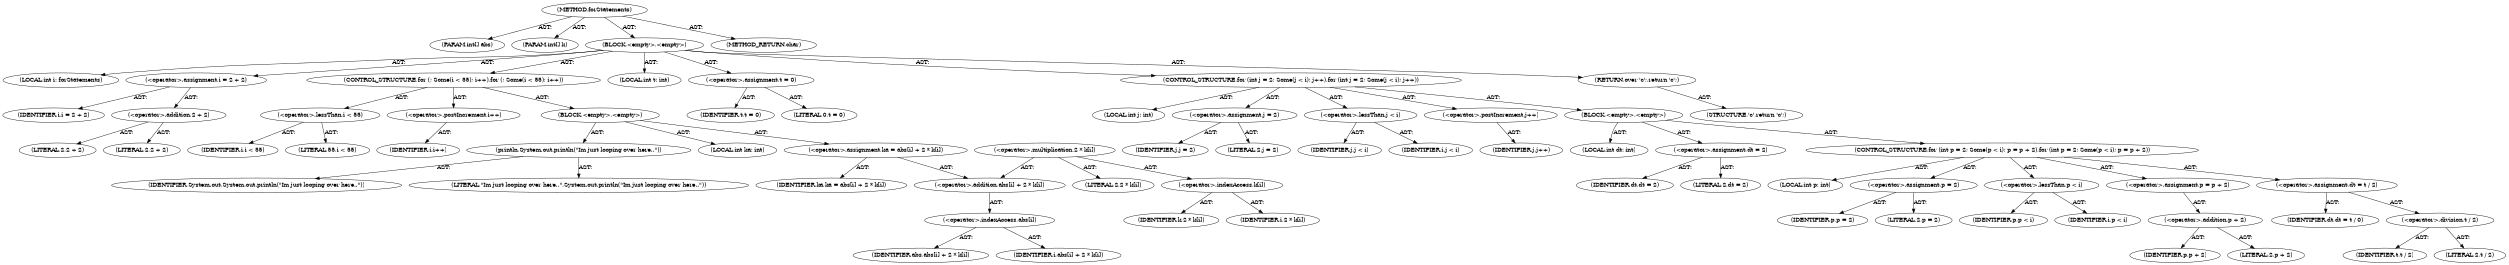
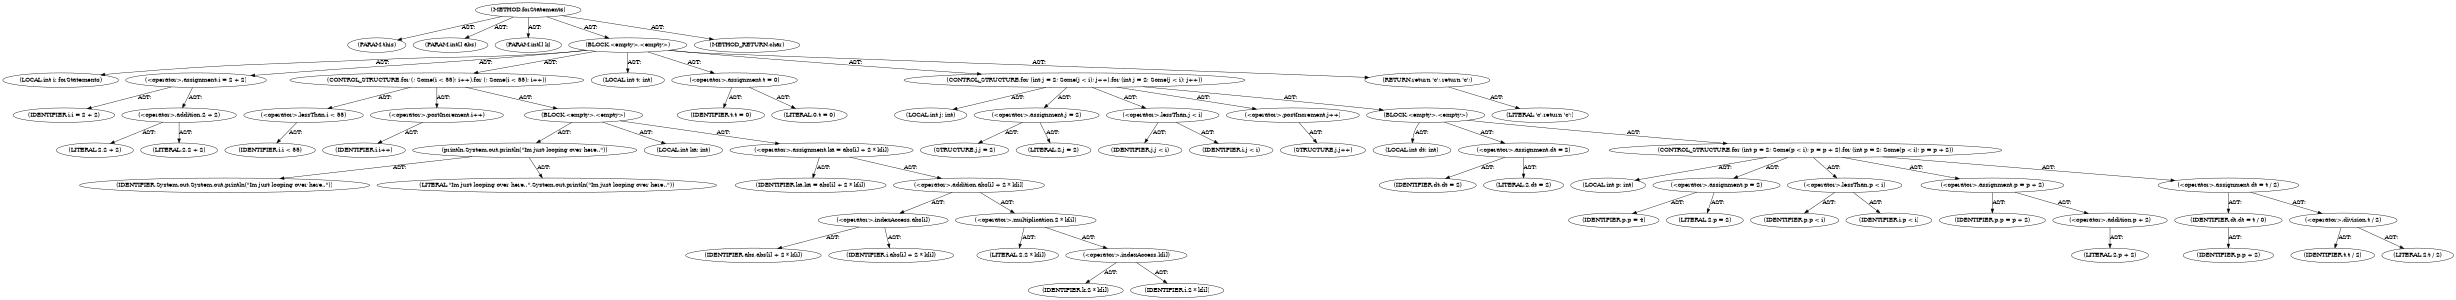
node "(PARAM,this)": added
node "(RETURN,over 'c';,return 'c';)": label "(RETURN,over 'c';,return 'c';)" -> "(RETURN,return 'c';,return 'c';)"
node "(STRUCTURE,'c',return 'c';)": label "(STRUCTURE,'c',return 'c';)" -> "(LITERAL,'c',return 'c';)"
node "(LITERAL,55,i < 55)": removed
node "(IDENTIFIER,j,j = 2)": label "(IDENTIFIER,j,j = 2)" -> "(STRUCTURE,j,j = 2)"
node "(IDENTIFIER,j,j++)": label "(IDENTIFIER,j,j++)" -> "(STRUCTURE,j,j++)"
edge "(<operator>.multiplication,2 * k[i])" -> "(<operator>.addition,abs[i] + 2 * k[i])": reversed
node "(IDENTIFIER,p,p = 2)": label "(IDENTIFIER,p,p = 2)" -> "(IDENTIFIER,p,p = 4)"
node "(IDENTIFIER,p,p = p + 2)": added
edge "(<operator>.addition,p + 2)" -> "(IDENTIFIER,p,p + 2)": now "(IDENTIFIER,dt,dt = t / 0)" -> "(IDENTIFIER,p,p + 2)"
